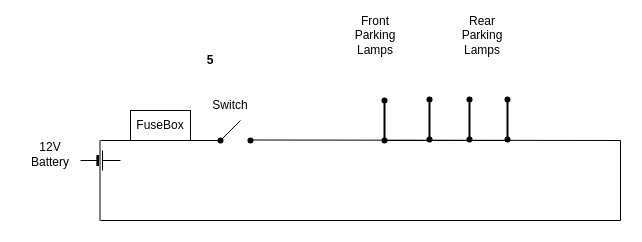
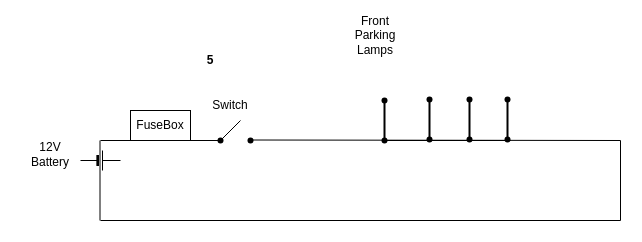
node "Rear Parking Lamps": removed
